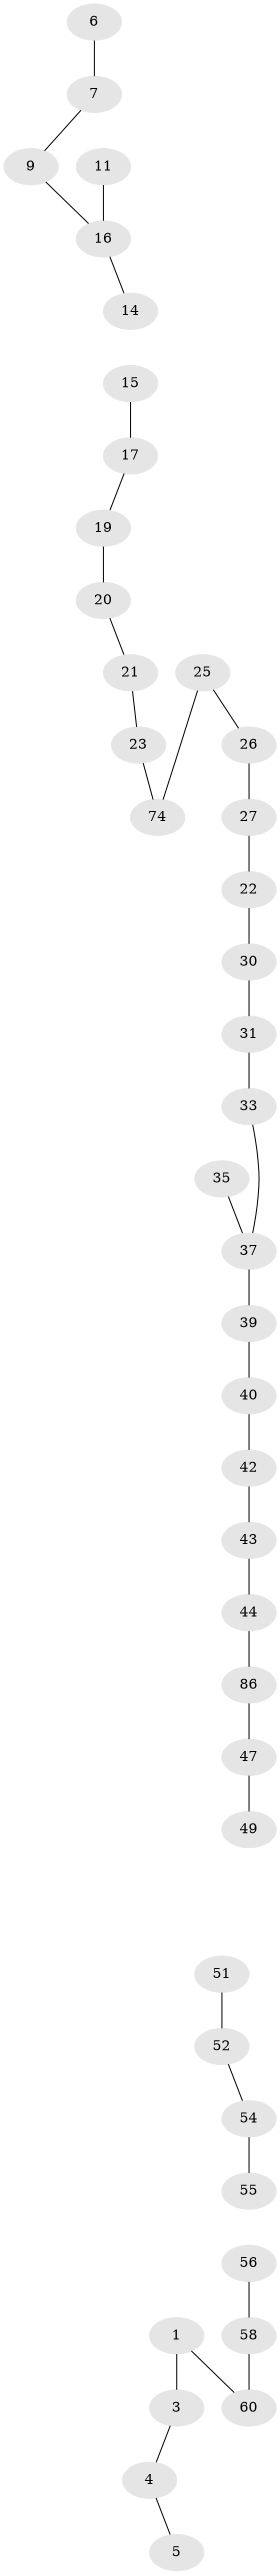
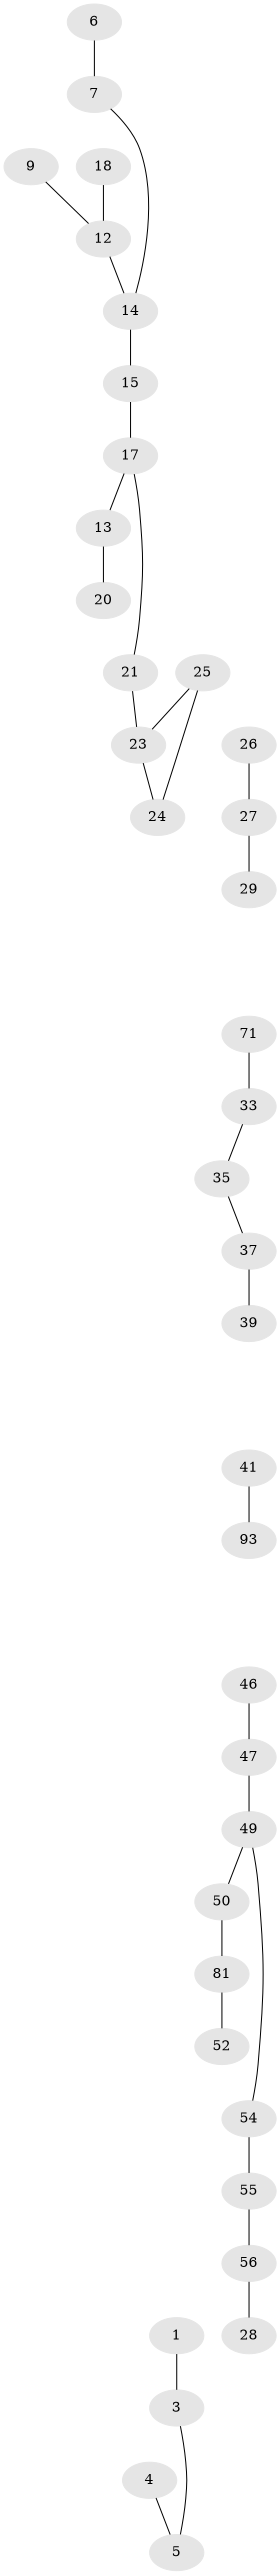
edge "7" -- "9": now "7" -- "14"
node "11": label "11" -> "18"
node "16": label "16" -> "12"
edge "14" -- "15": added
node "19": label "19" -> "13"
edge "20" -- "21": now "17" -- "21"
edge "25" -- "26": now "25" -- "23"
node "74": label "74" -> "24"
node "22": label "22" -> "29"
node "30": removed
node "31": label "31" -> "71"
edge "33" -- "37": now "33" -- "35"
node "40": removed
node "42": label "42" -> "41"
node "43": label "43" -> "93"
node "44": removed
node "86": label "86" -> "46"
node "50": added
node "51": label "51" -> "81"
edge "52" -- "54": now "49" -- "54"
edge "55" -- "56": added
node "58": label "58" -> "28"
node "60": removed
edge "3" -- "4": now "3" -- "5"
